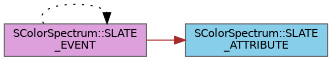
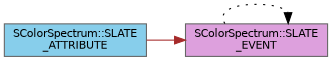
edge "SColorSpectrum::SLATE _EVENT" -> "SColorSpectrum::SLATE _ATTRIBUTE": reversed
